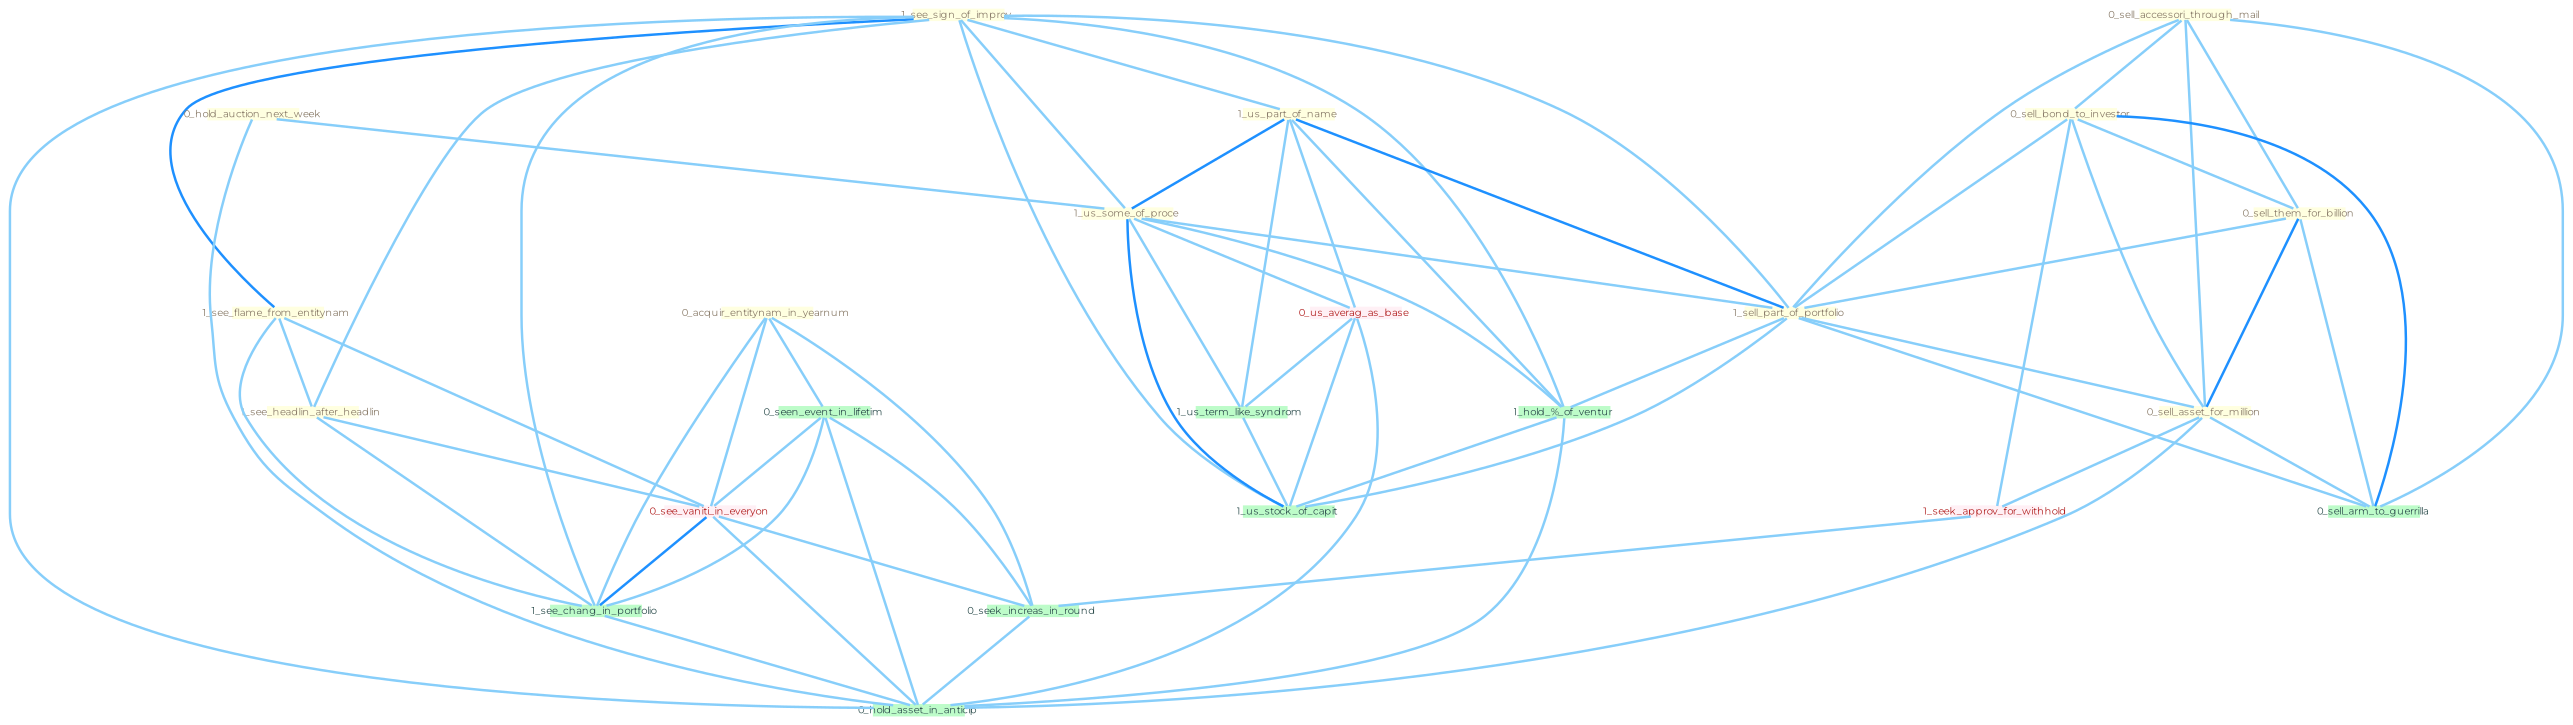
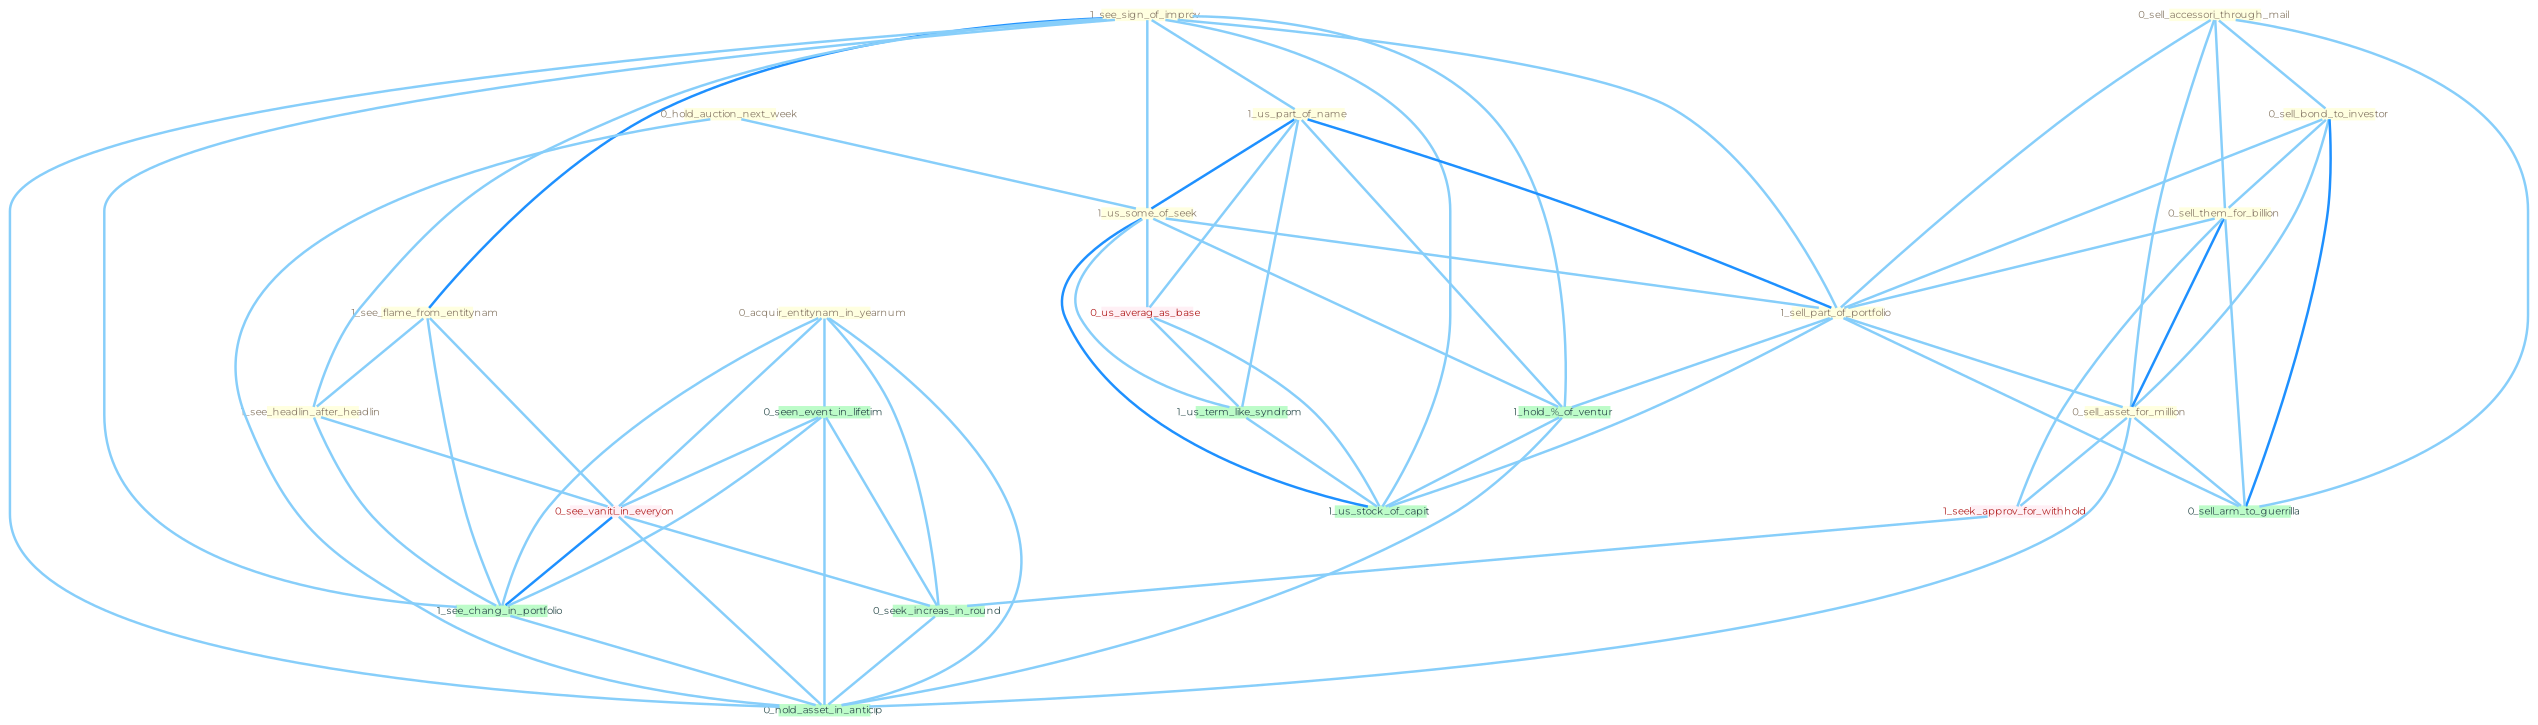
node "1_us_some_of_proce": label "1_us_some_of_proce" -> "1_us_some_of_seek"
edge "0_sell_bond_to_investor" -- "1_seek_approv_for_withhold": now "0_sell_them_for_billion" -- "1_seek_approv_for_withhold"
edge "0_us_averag_as_base" -- "0_hold_asset_in_anticip": now "0_acquir_entitynam_in_yearnum" -- "0_hold_asset_in_anticip"
